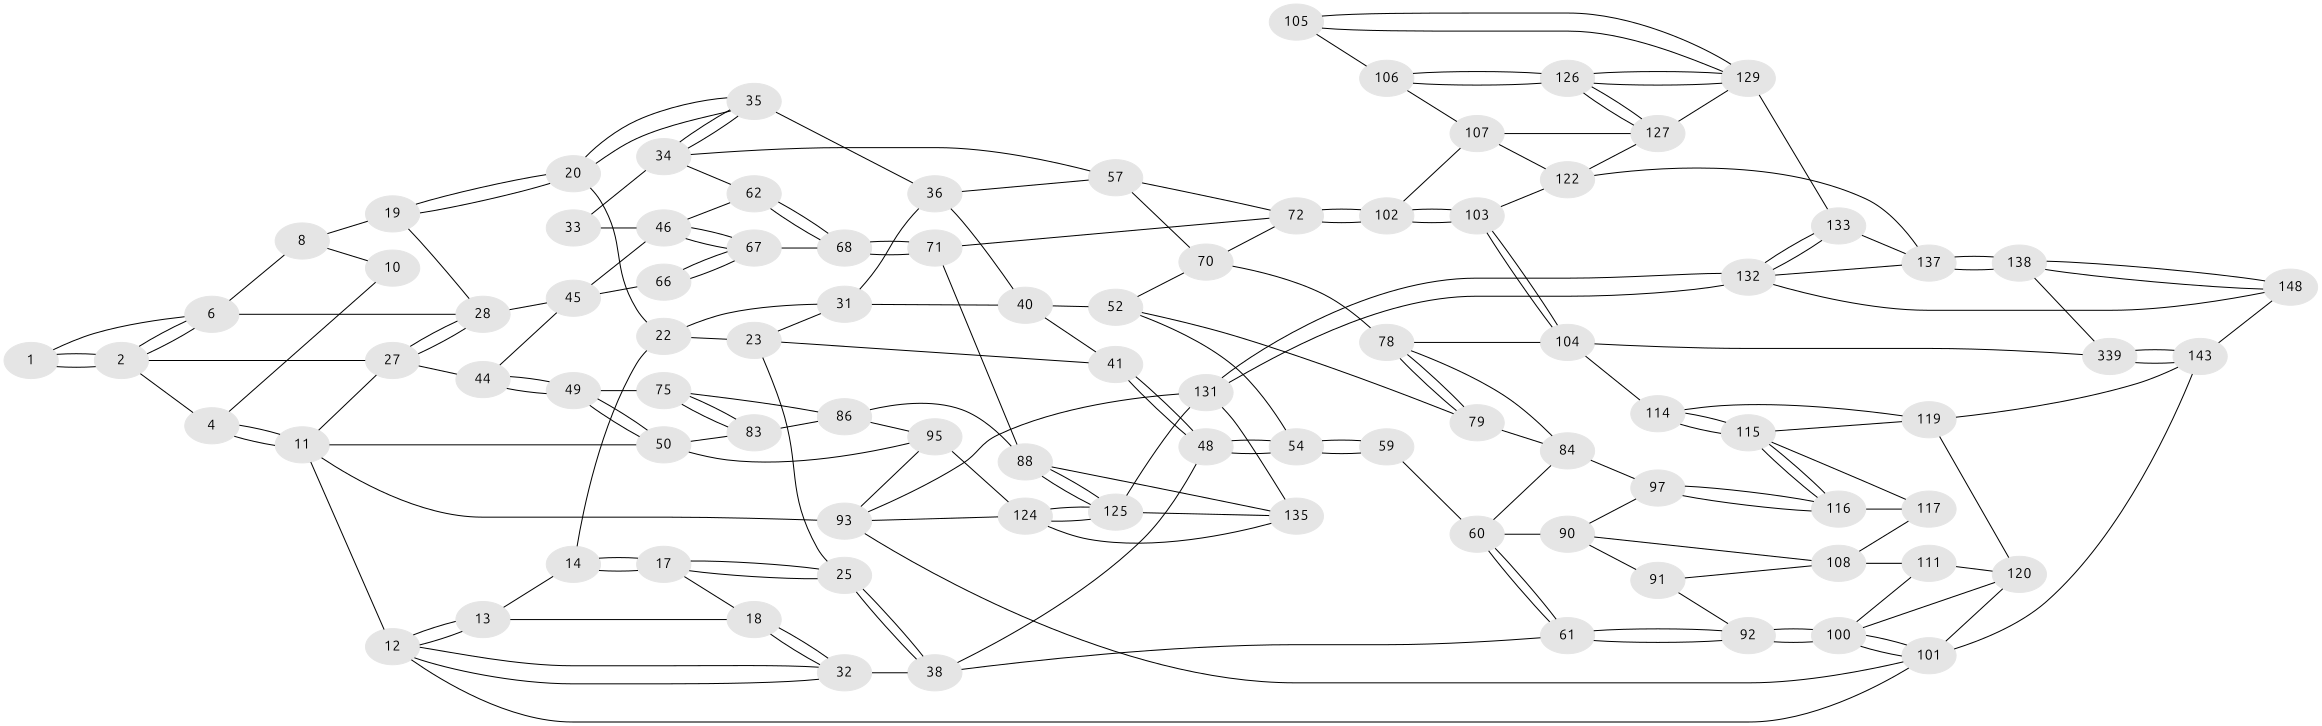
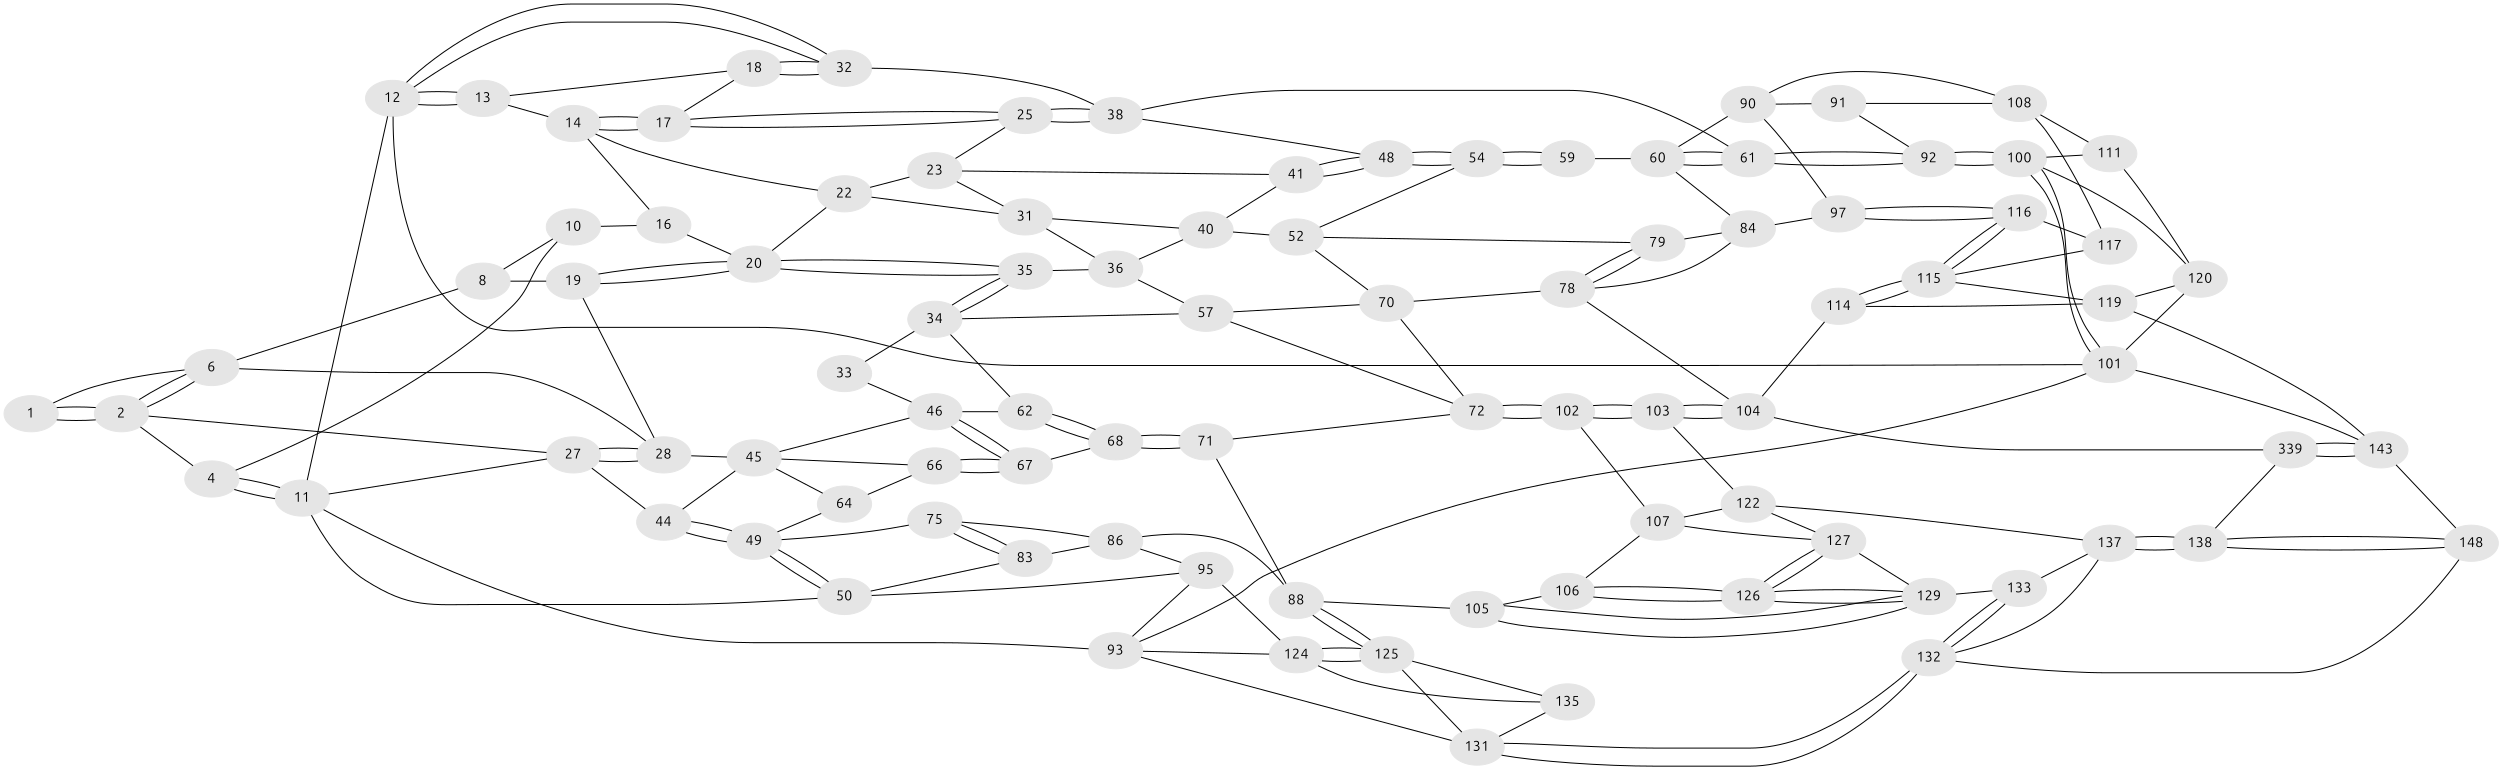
node "16": added
edge "88" -- "135": now "88" -- "105"
node "64": added
